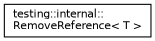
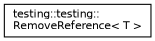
node "testing::internal:: RemoveReference< T >": label "testing::internal:: RemoveReference< T >" -> "testing::testing:: RemoveReference< T >"
